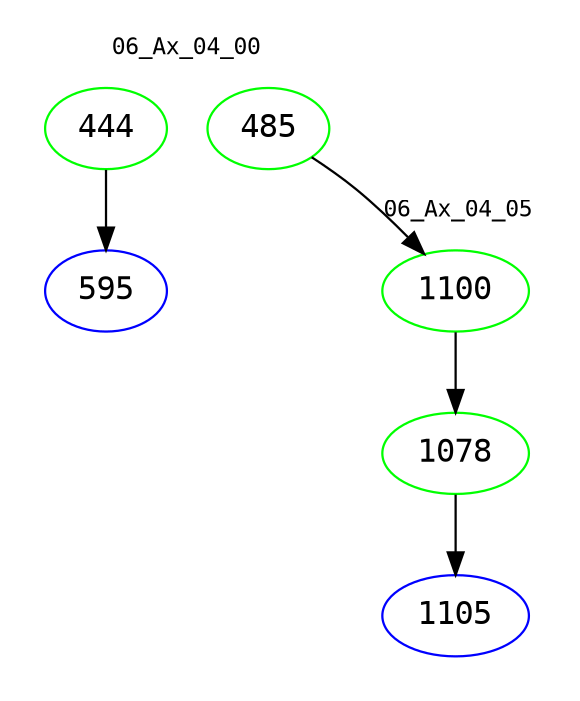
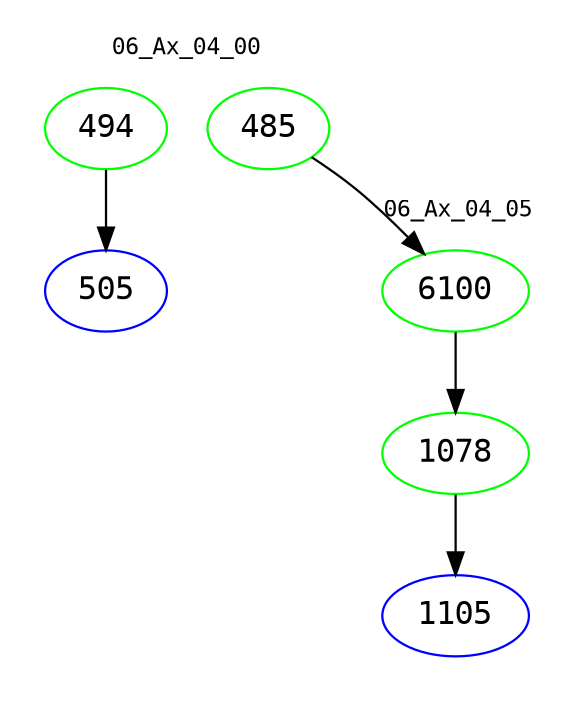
node "444": label "444" -> "494"
node "595": label "595" -> "505"
node "1100": label "1100" -> "6100"
